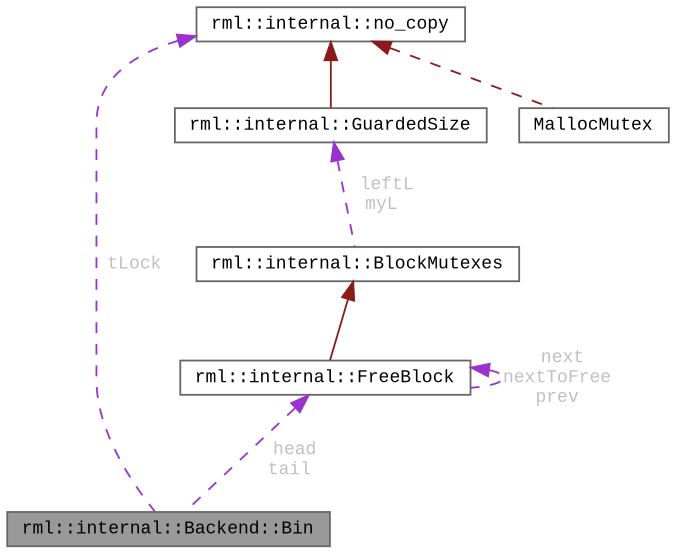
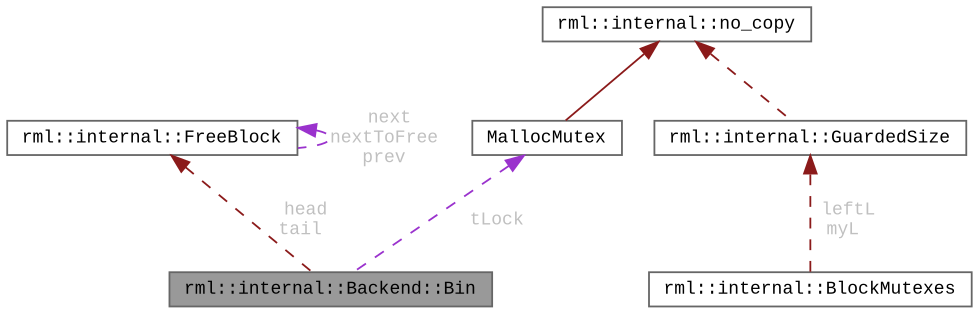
edge "MallocMutex" -> "rml::internal::no_copy": style dashed -> solid
edge "rml::internal::GuardedSize" -> "rml::internal::no_copy": style solid -> dashed
edge "rml::internal::BlockMutexes" -> "rml::internal::GuardedSize": color darkorchid3 -> firebrick4
edge "rml::internal::Backend::Bin" -> "rml::internal::no_copy": now "rml::internal::Backend::Bin" -> "MallocMutex"
edge "rml::internal::FreeBlock" -> "rml::internal::BlockMutexes": removed
edge "rml::internal::Backend::Bin" -> "rml::internal::FreeBlock": color darkorchid3 -> firebrick4
